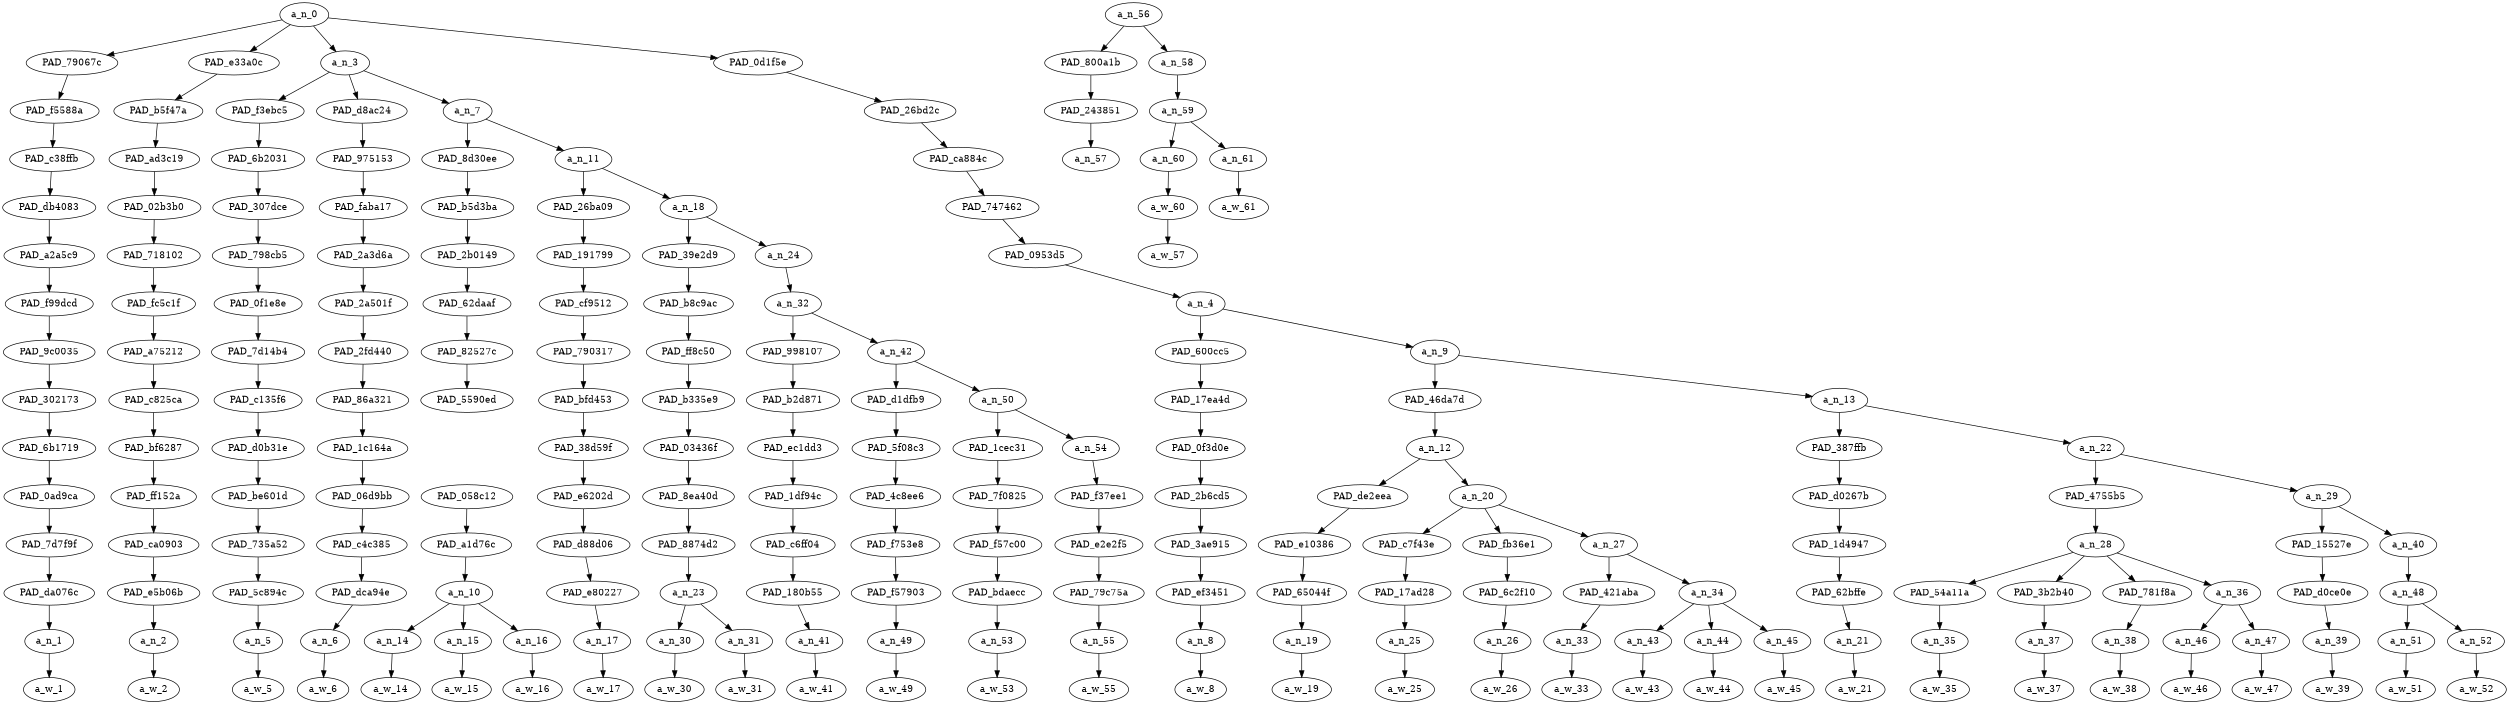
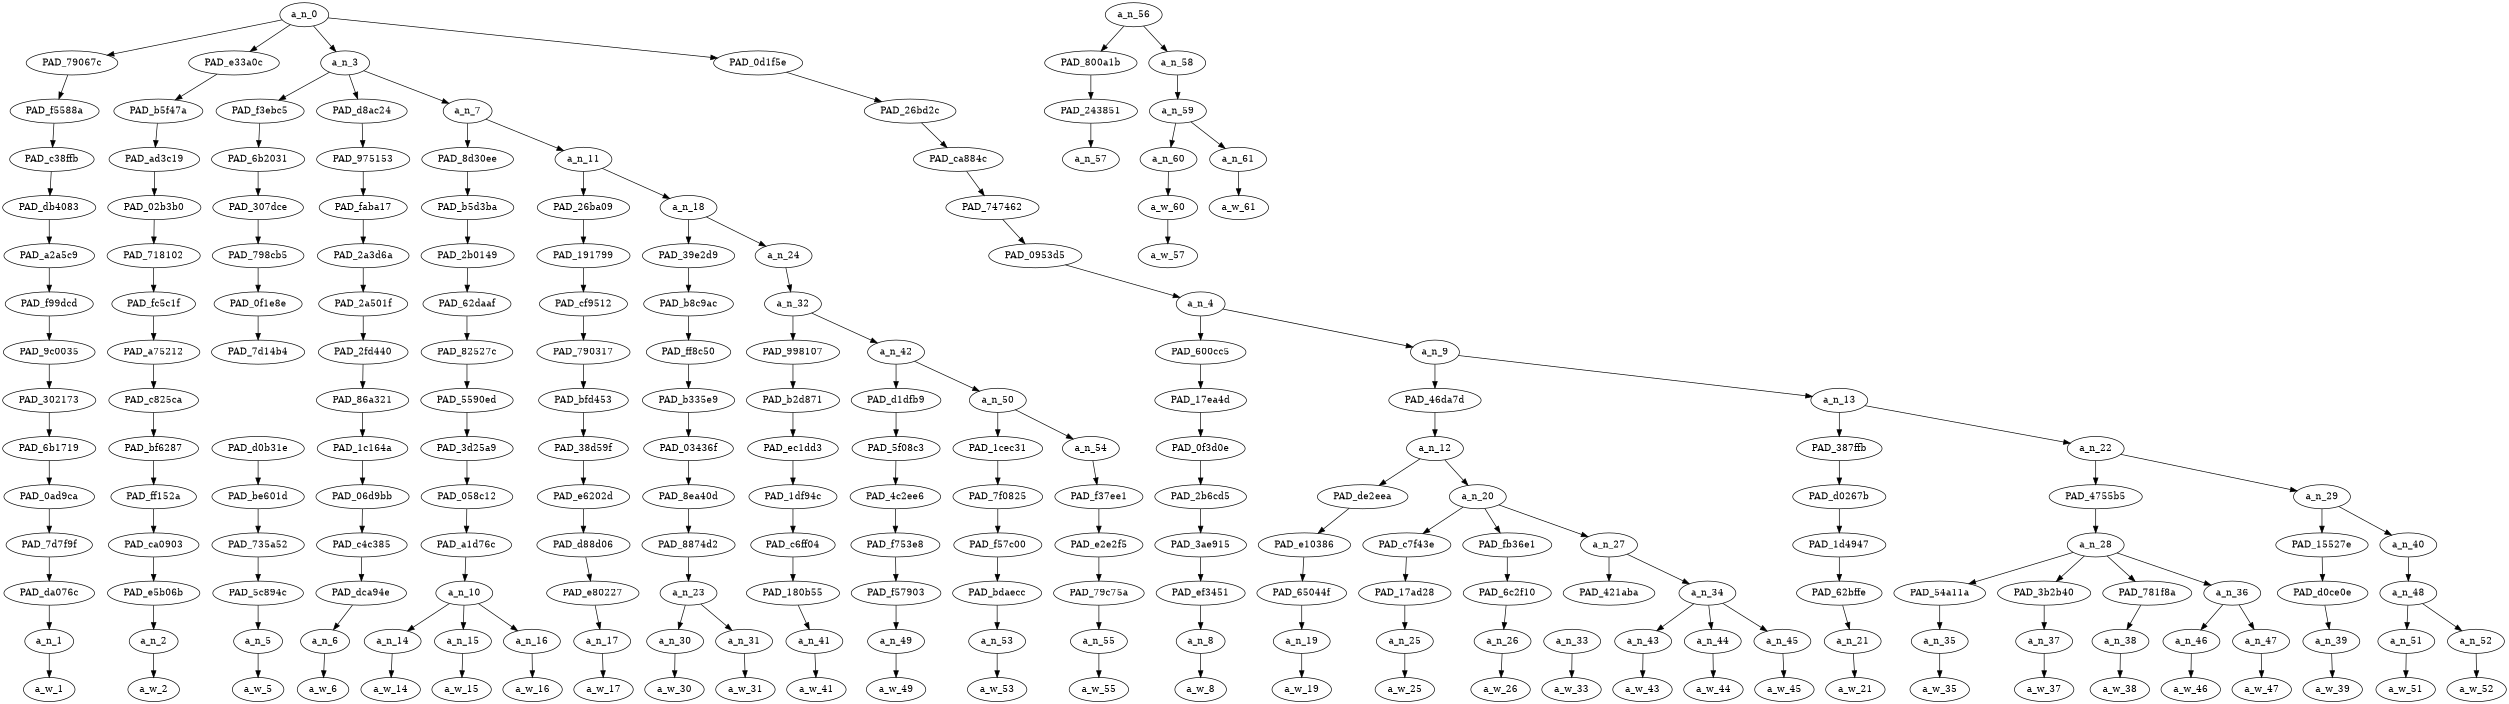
node "PAD_c135f6": removed
node "PAD_3d25a9": added
node "PAD_4c8ee6": label "PAD_4c8ee6" -> "PAD_4c2ee6"
edge "PAD_421aba" -> "a_n_33": removed
